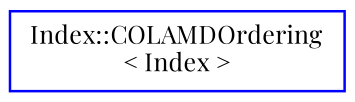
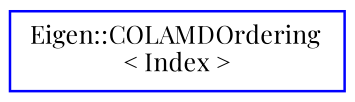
node "Index::COLAMDOrdering < Index >": label "Index::COLAMDOrdering < Index >" -> "Eigen::COLAMDOrdering < Index >"
